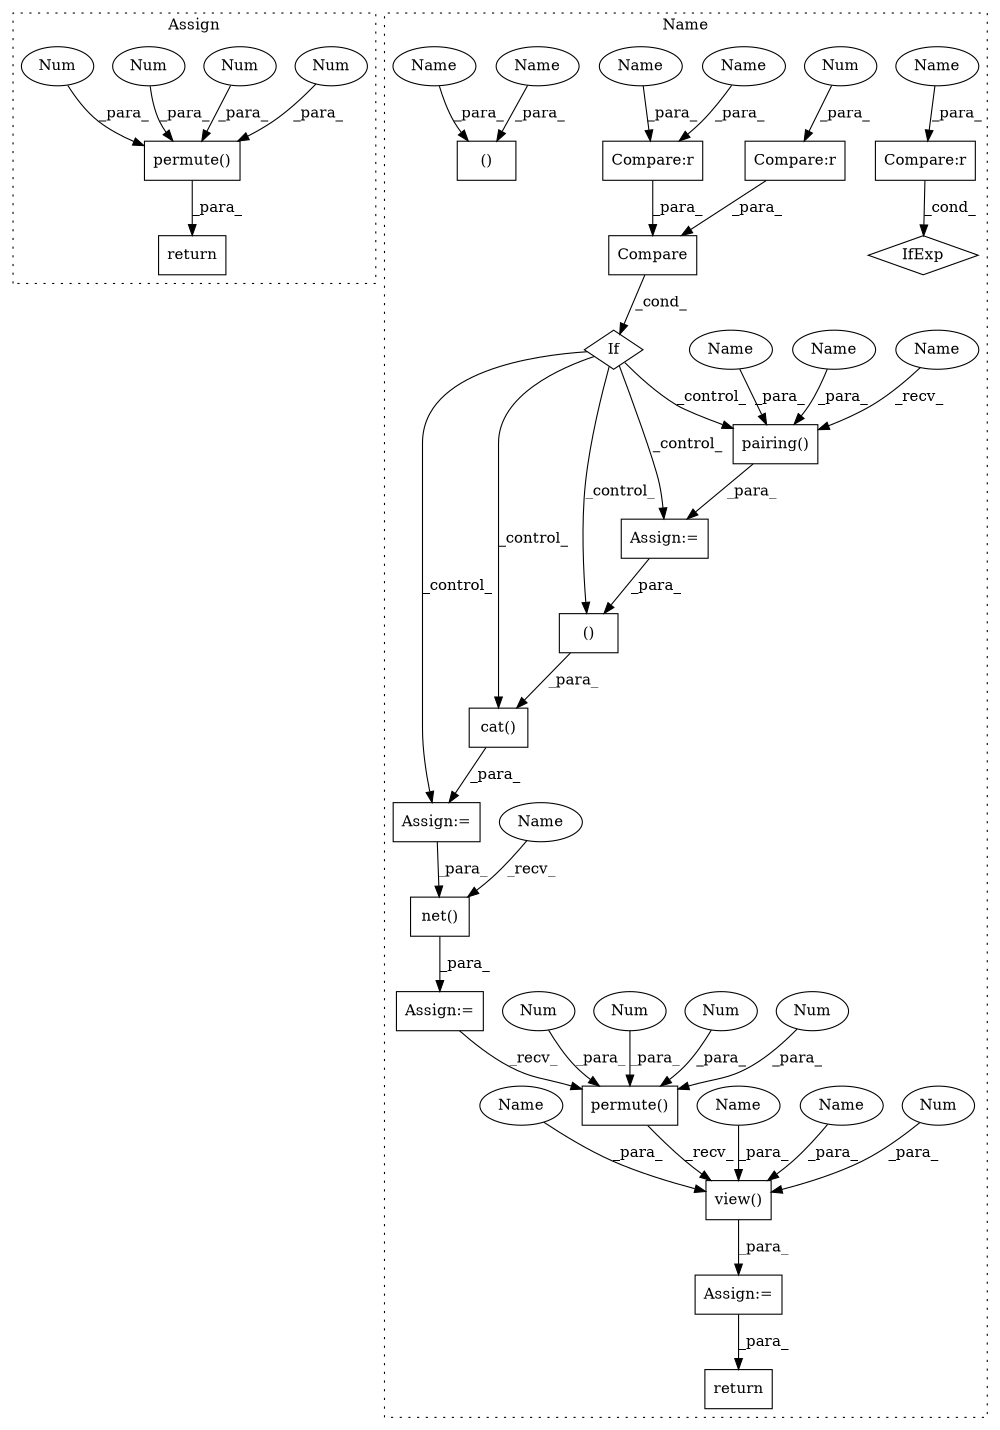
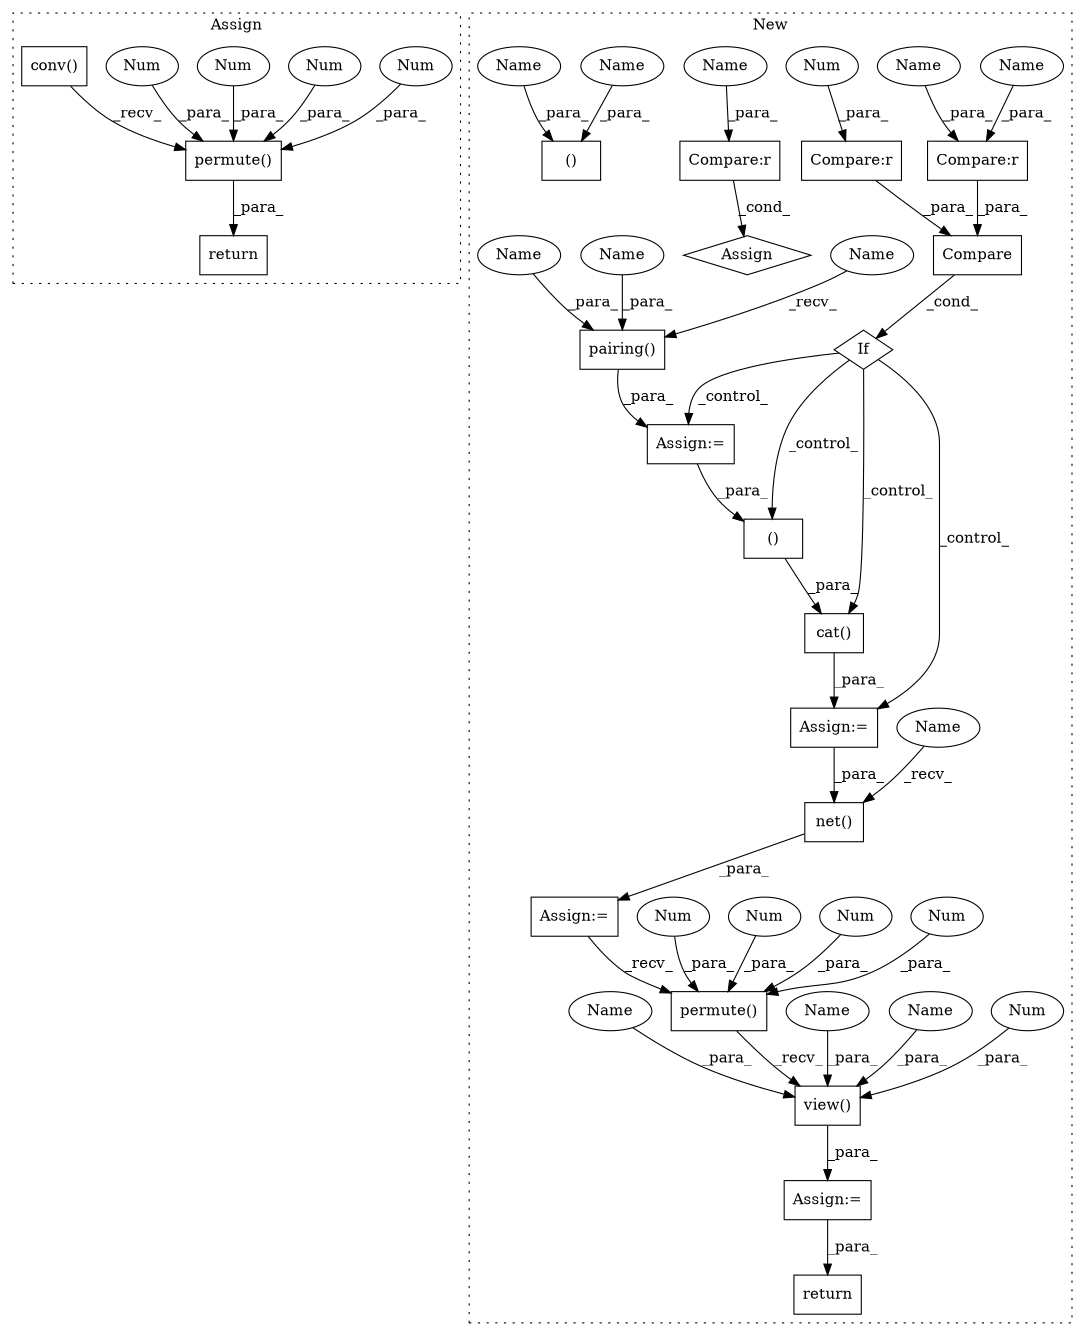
cluster "Name": label "Name" -> "New"
node "conv()": added
node "IfExp": label "IfExp" -> "Assign"
edge "If" -> "pairing()": removed, label "_control_"
